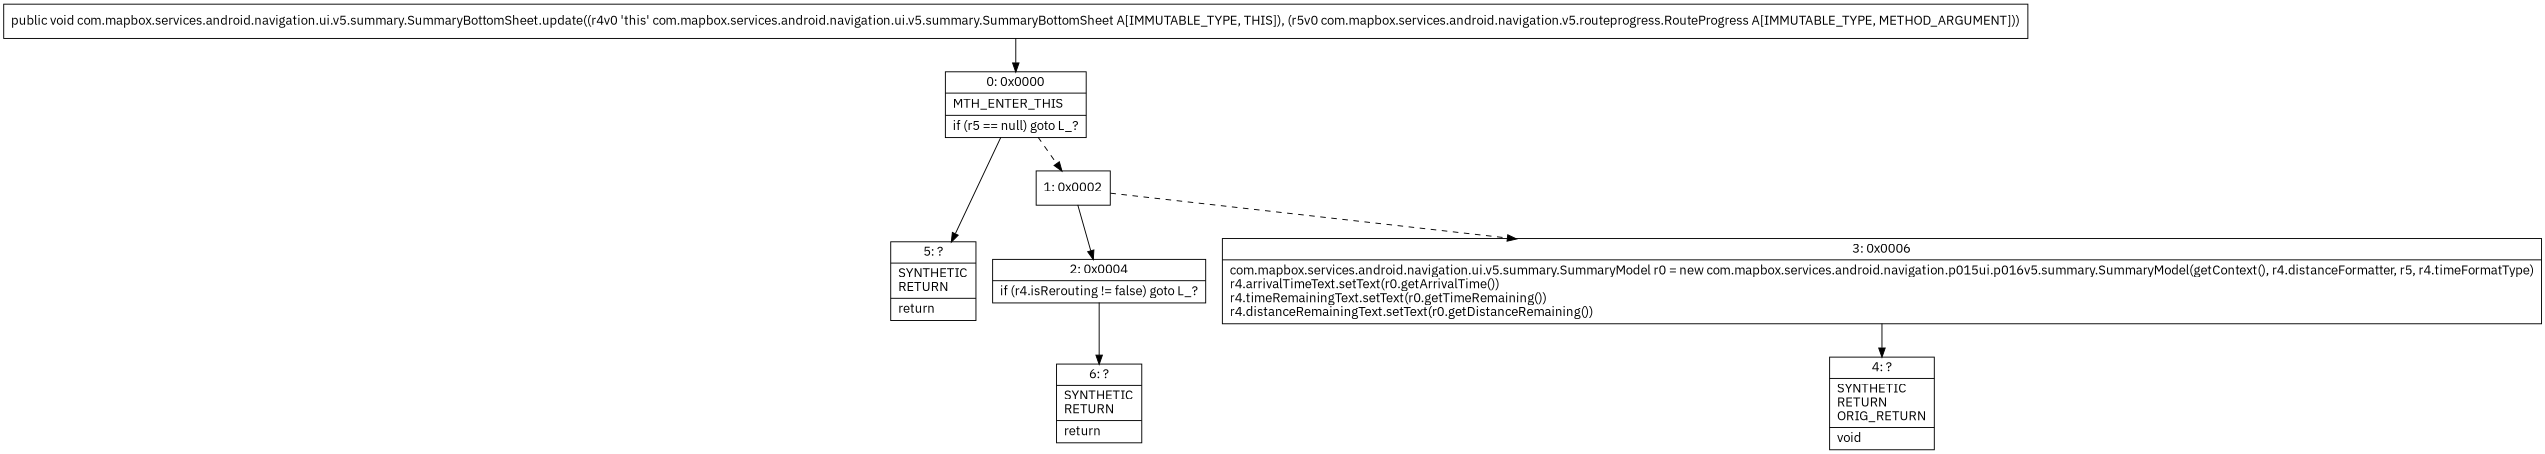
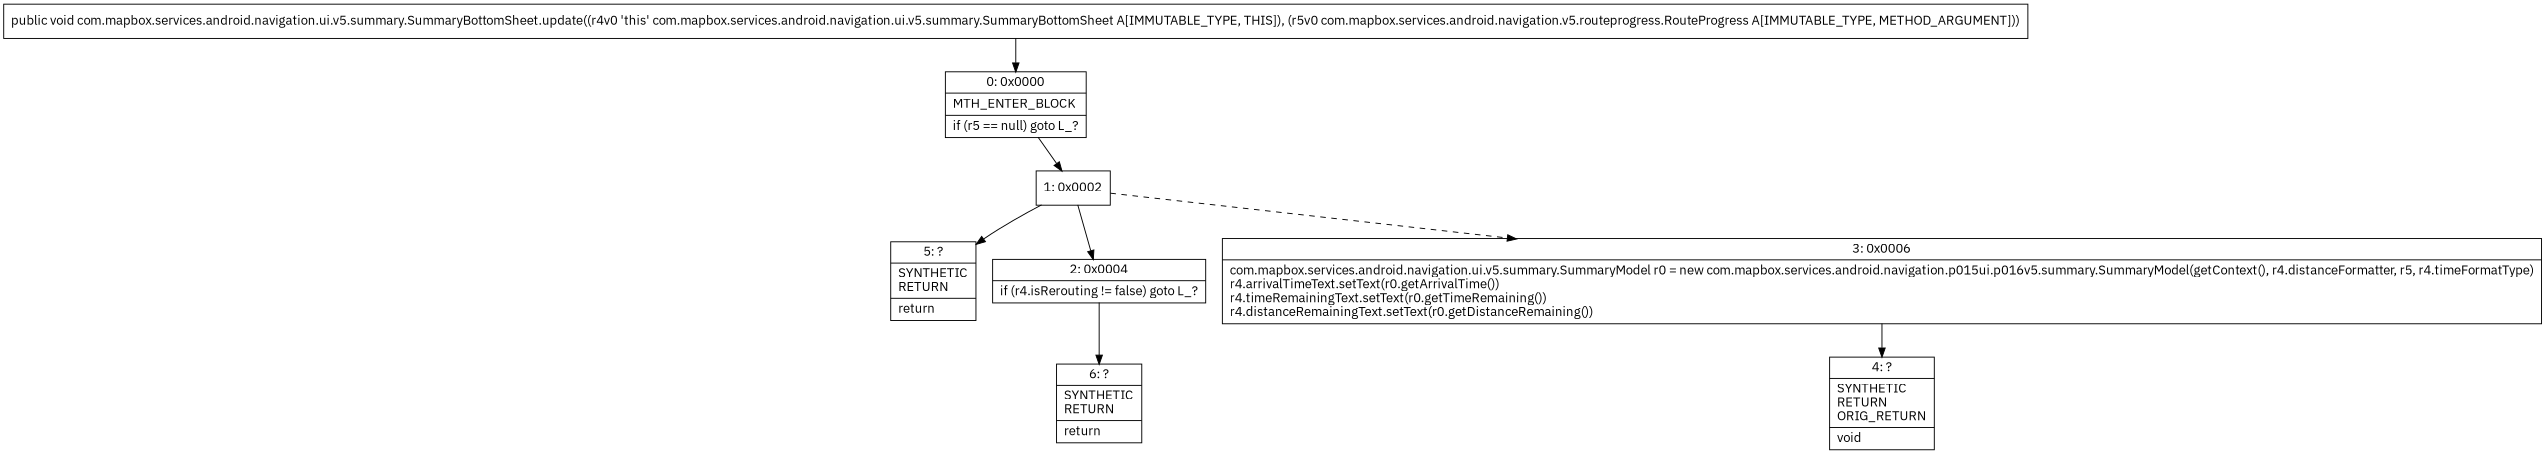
node "0: 0x0000": text "MTH_ENTER_THIS" -> "MTH_ENTER_BLOCK"
edge "0: 0x0000" -> "1: 0x0002": style dashed -> solid
edge "0: 0x0000" -> "5: ?": now "1: 0x0002" -> "5: ?"
